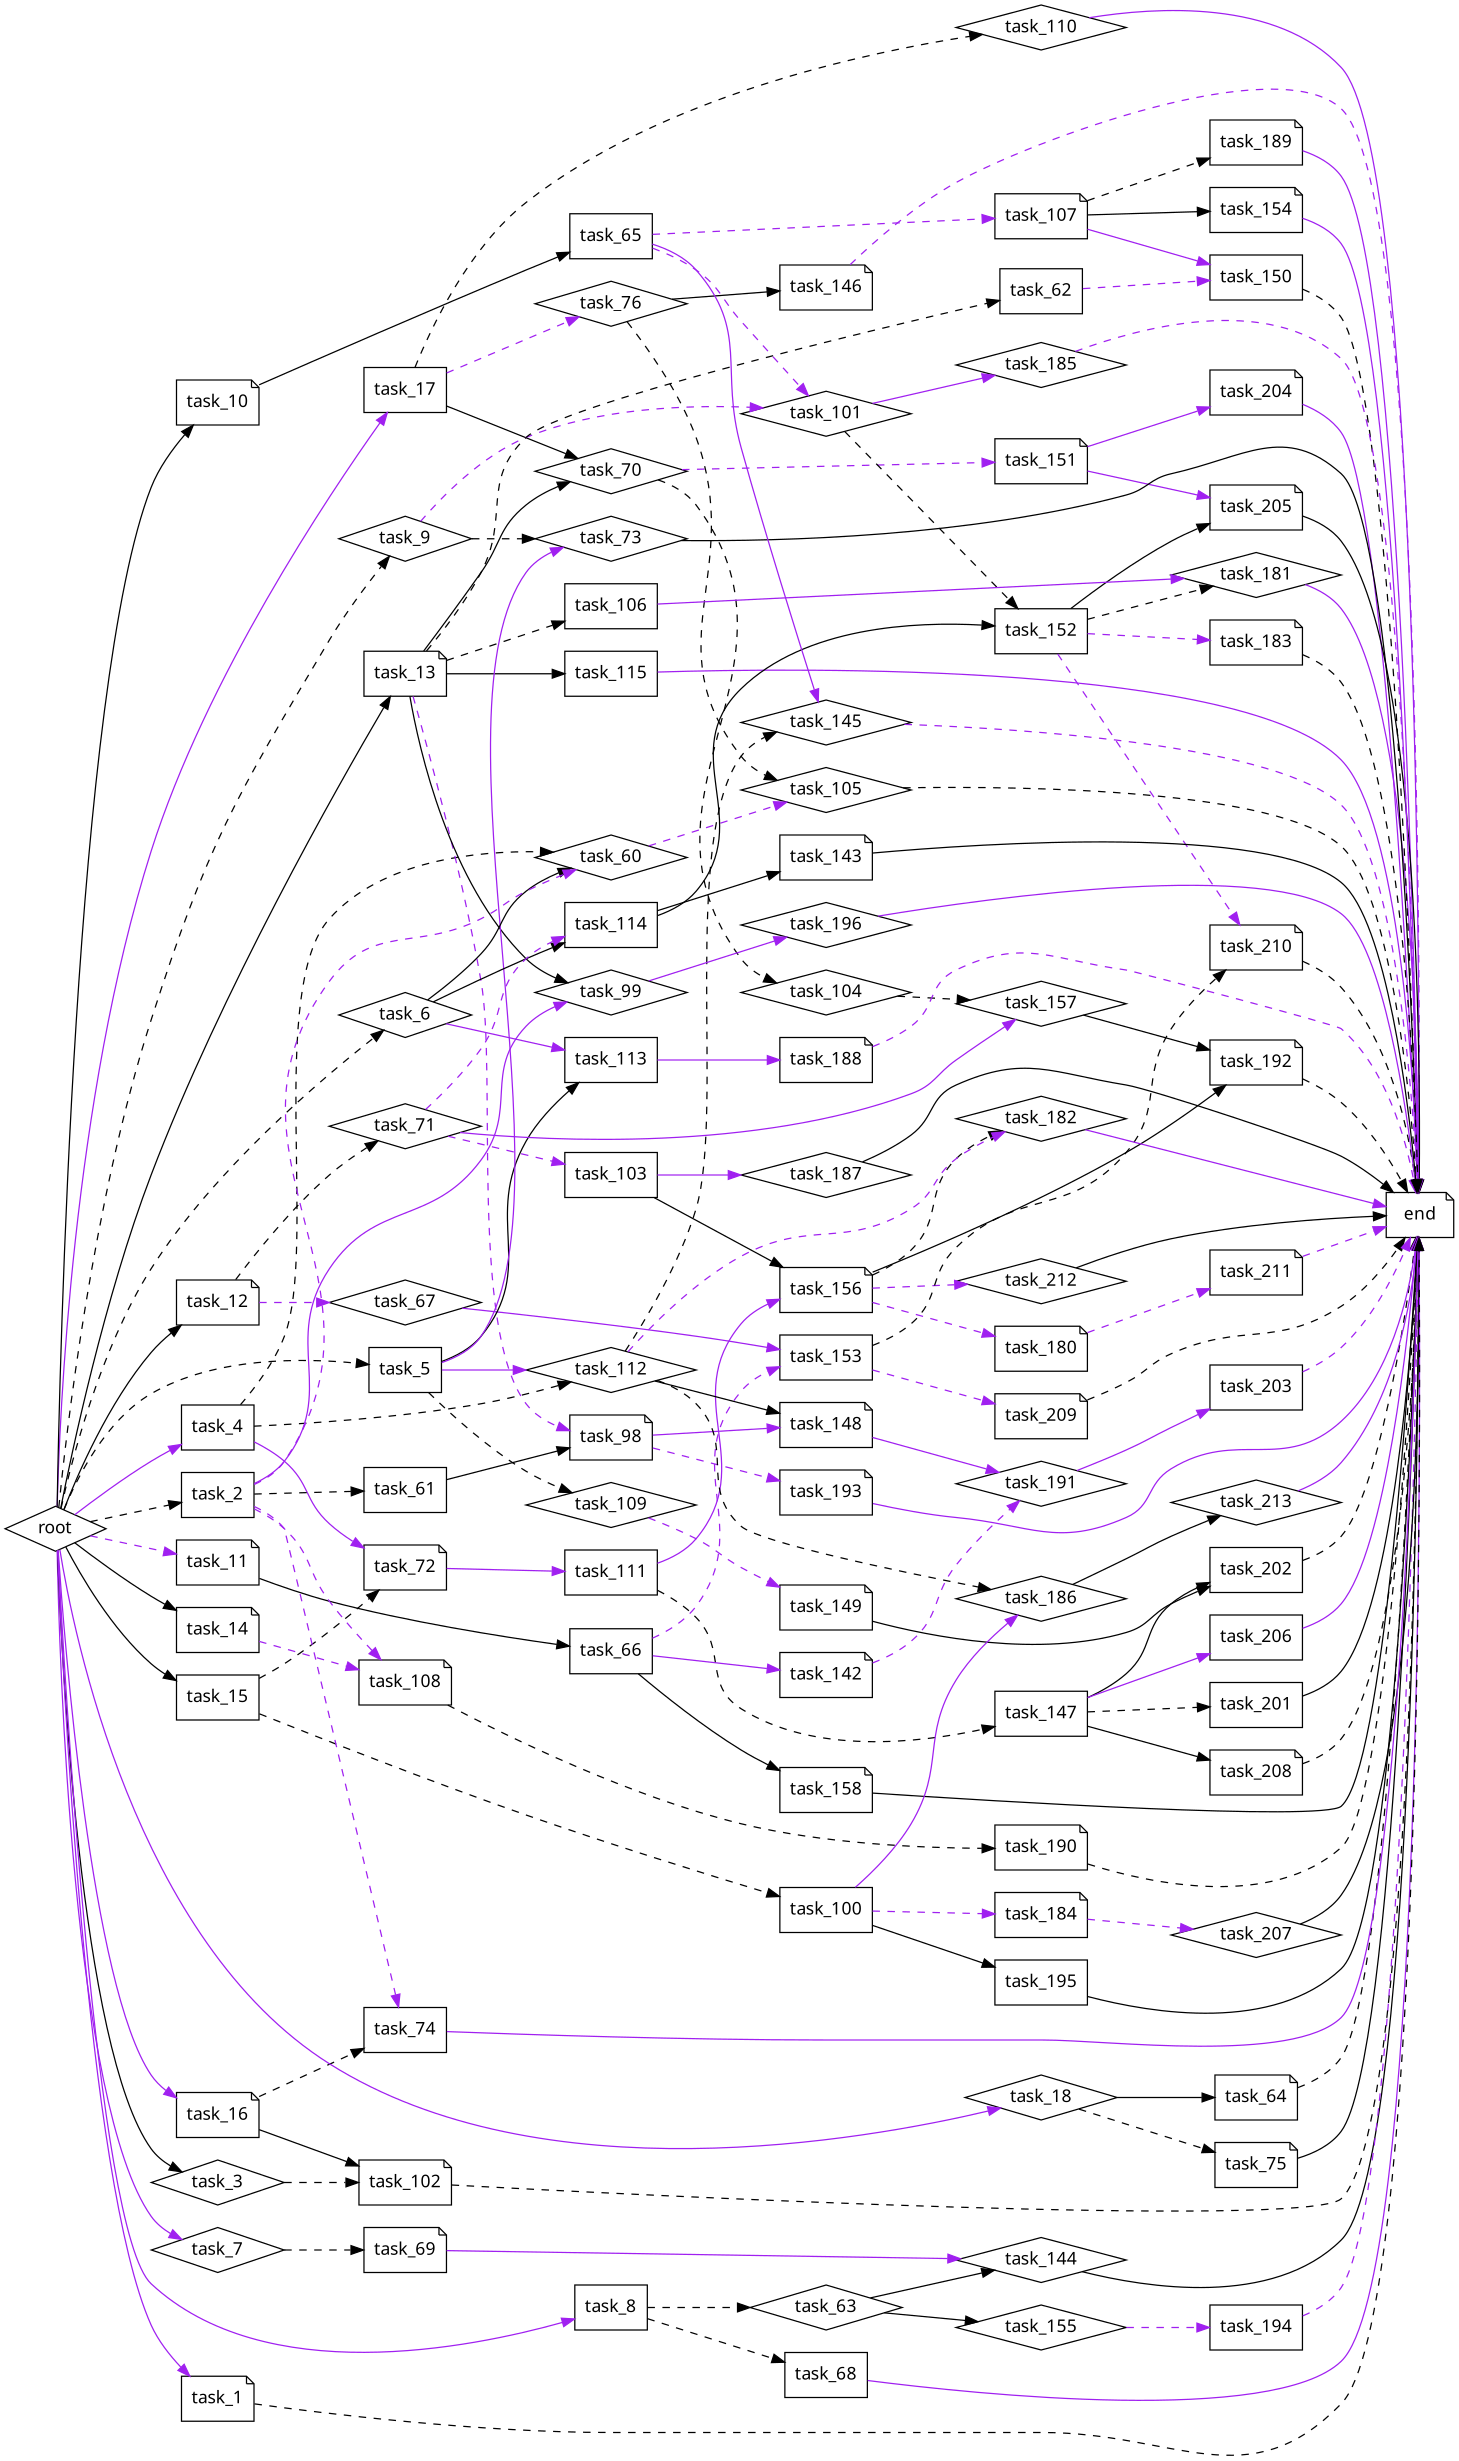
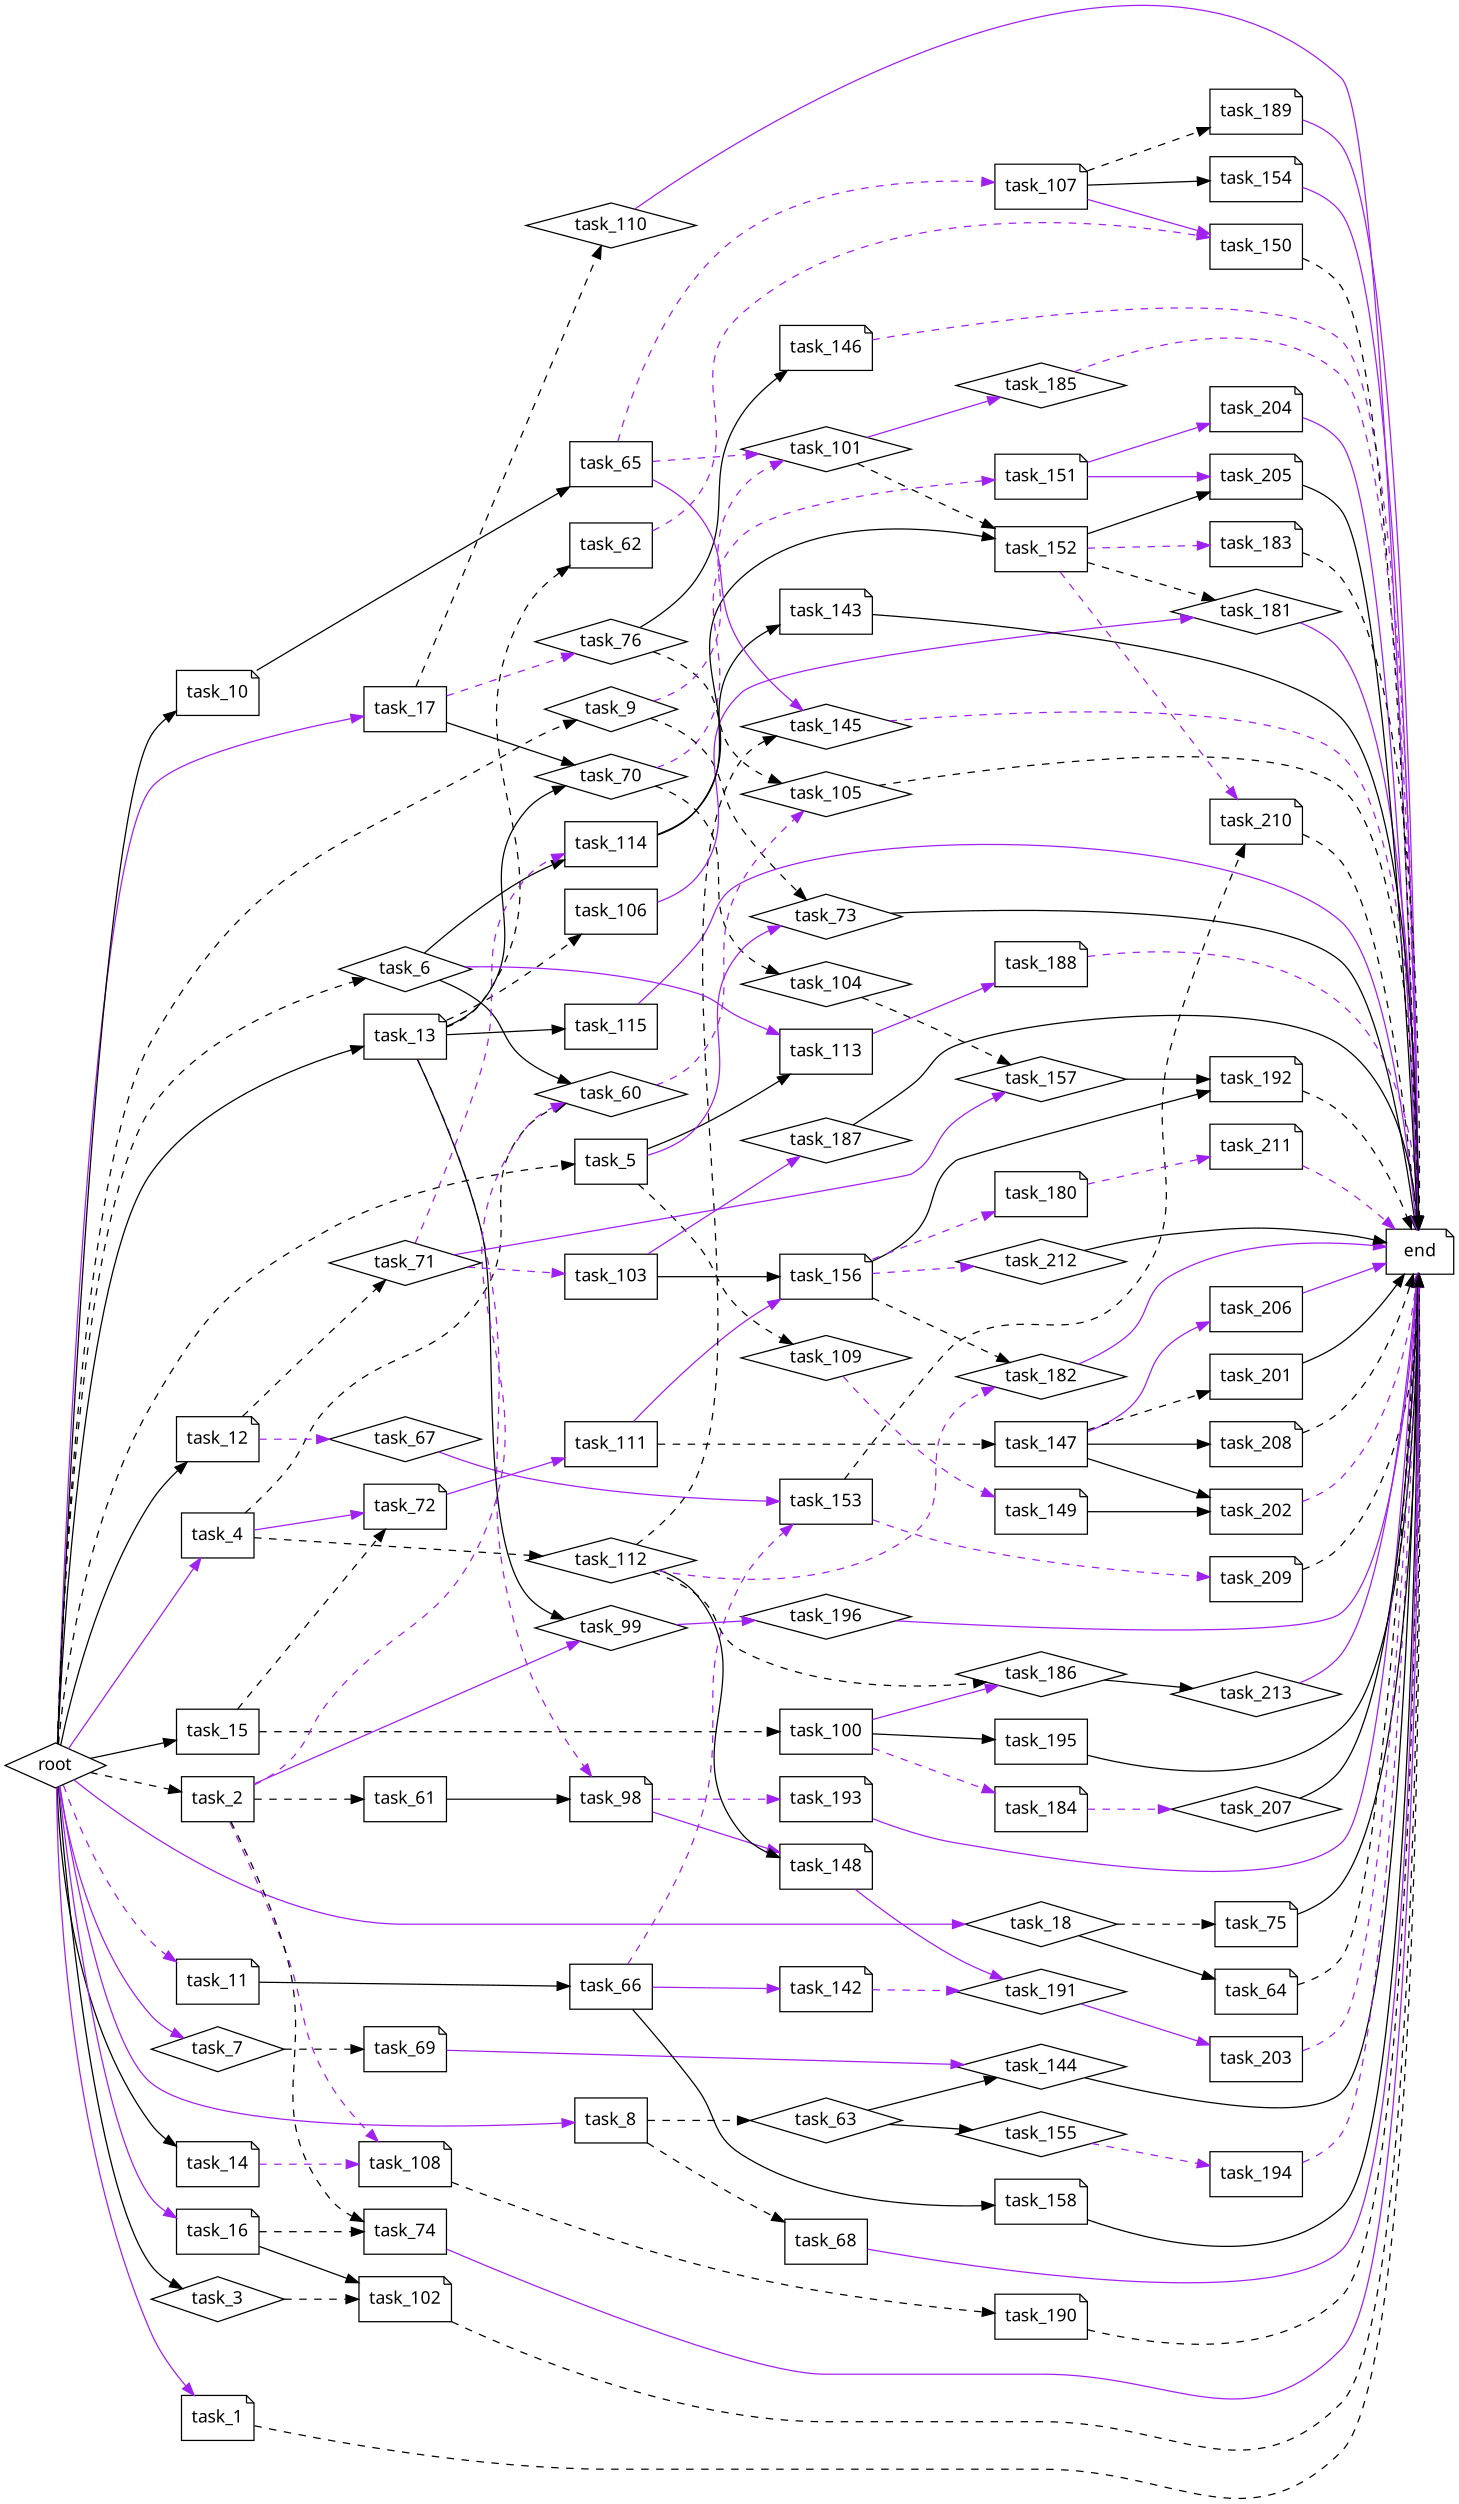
edge "task_5" -> "task_112": removed
edge "task_202" -> "end": color black -> purple
edge "task_2" -> "task_74": color purple -> black
